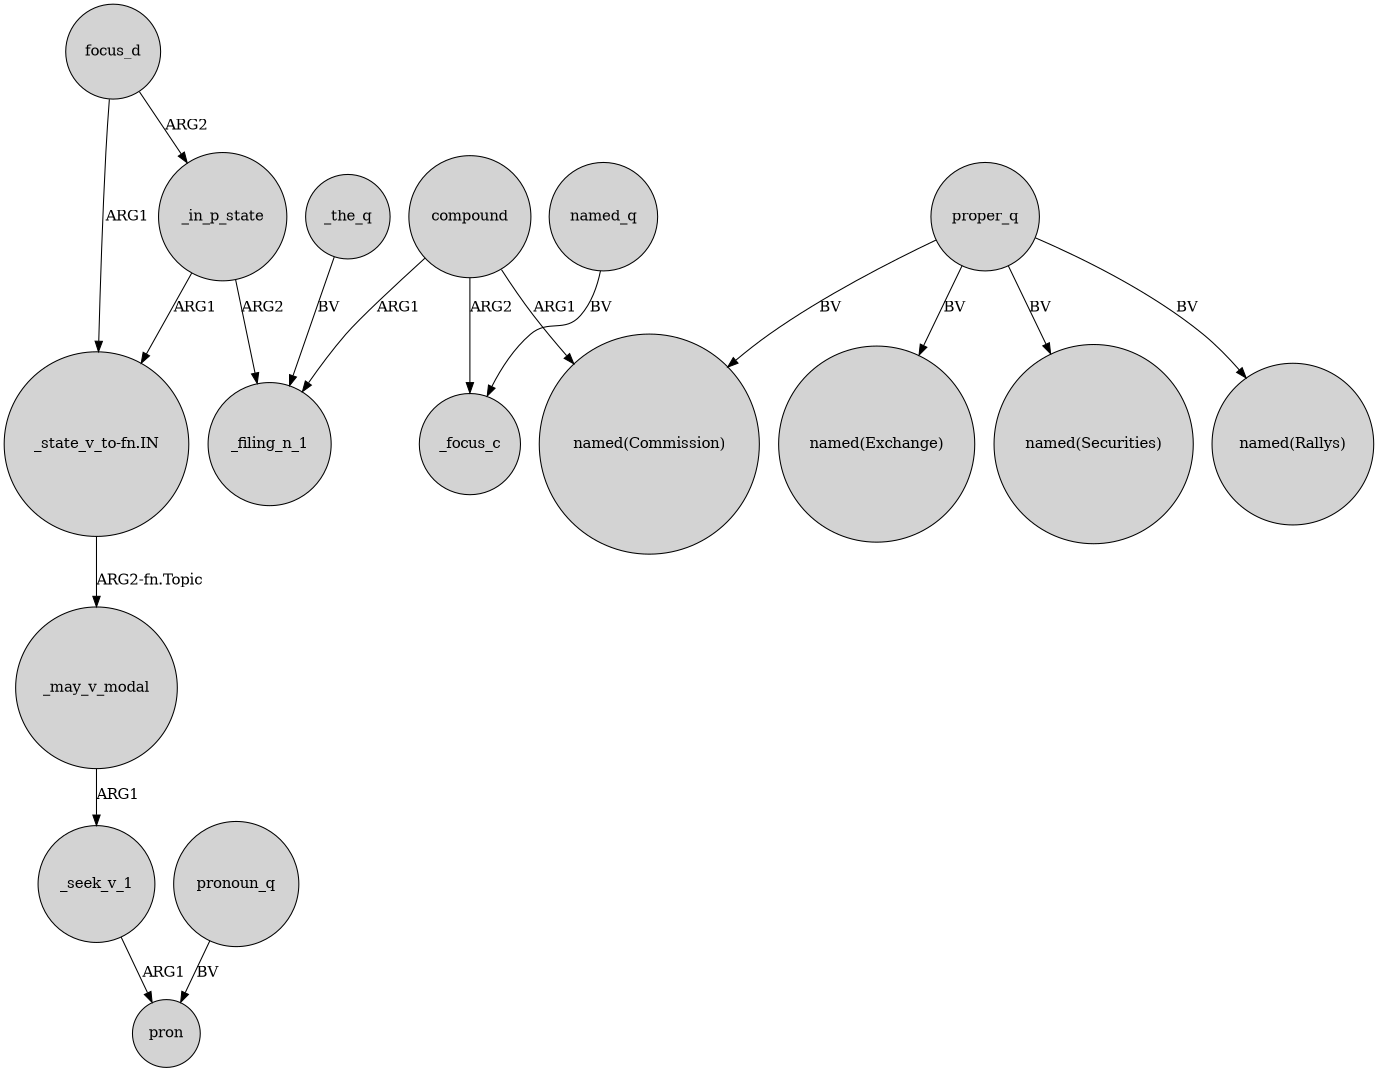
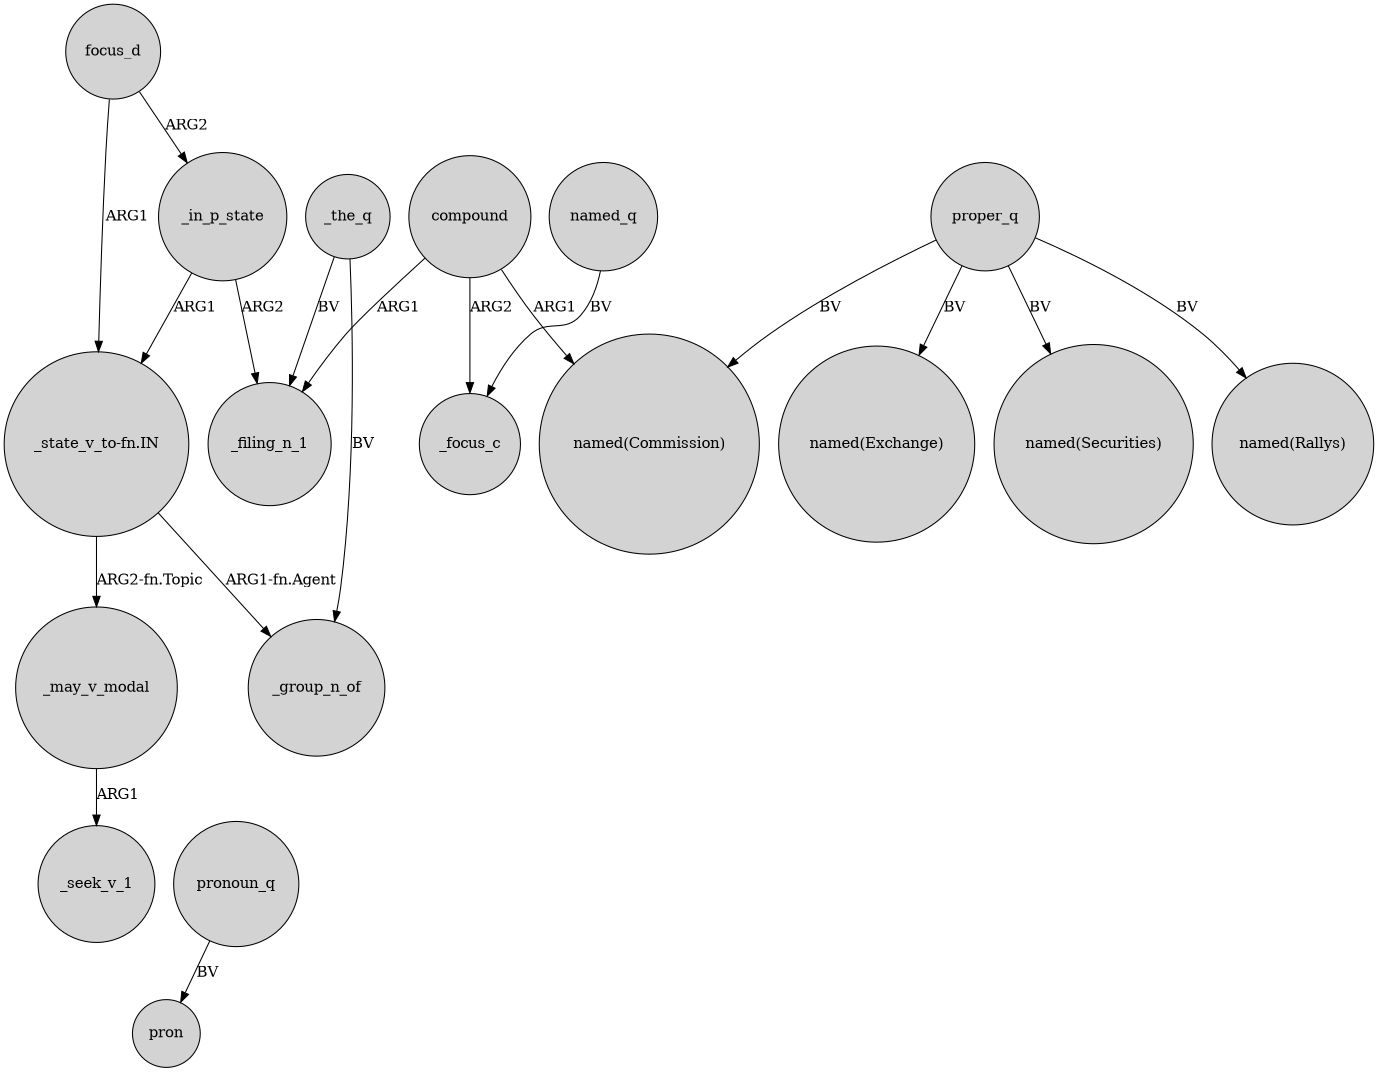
node "_group_n_of": added
edge "_seek_v_1" -> "pron": removed, label "ARG1"
